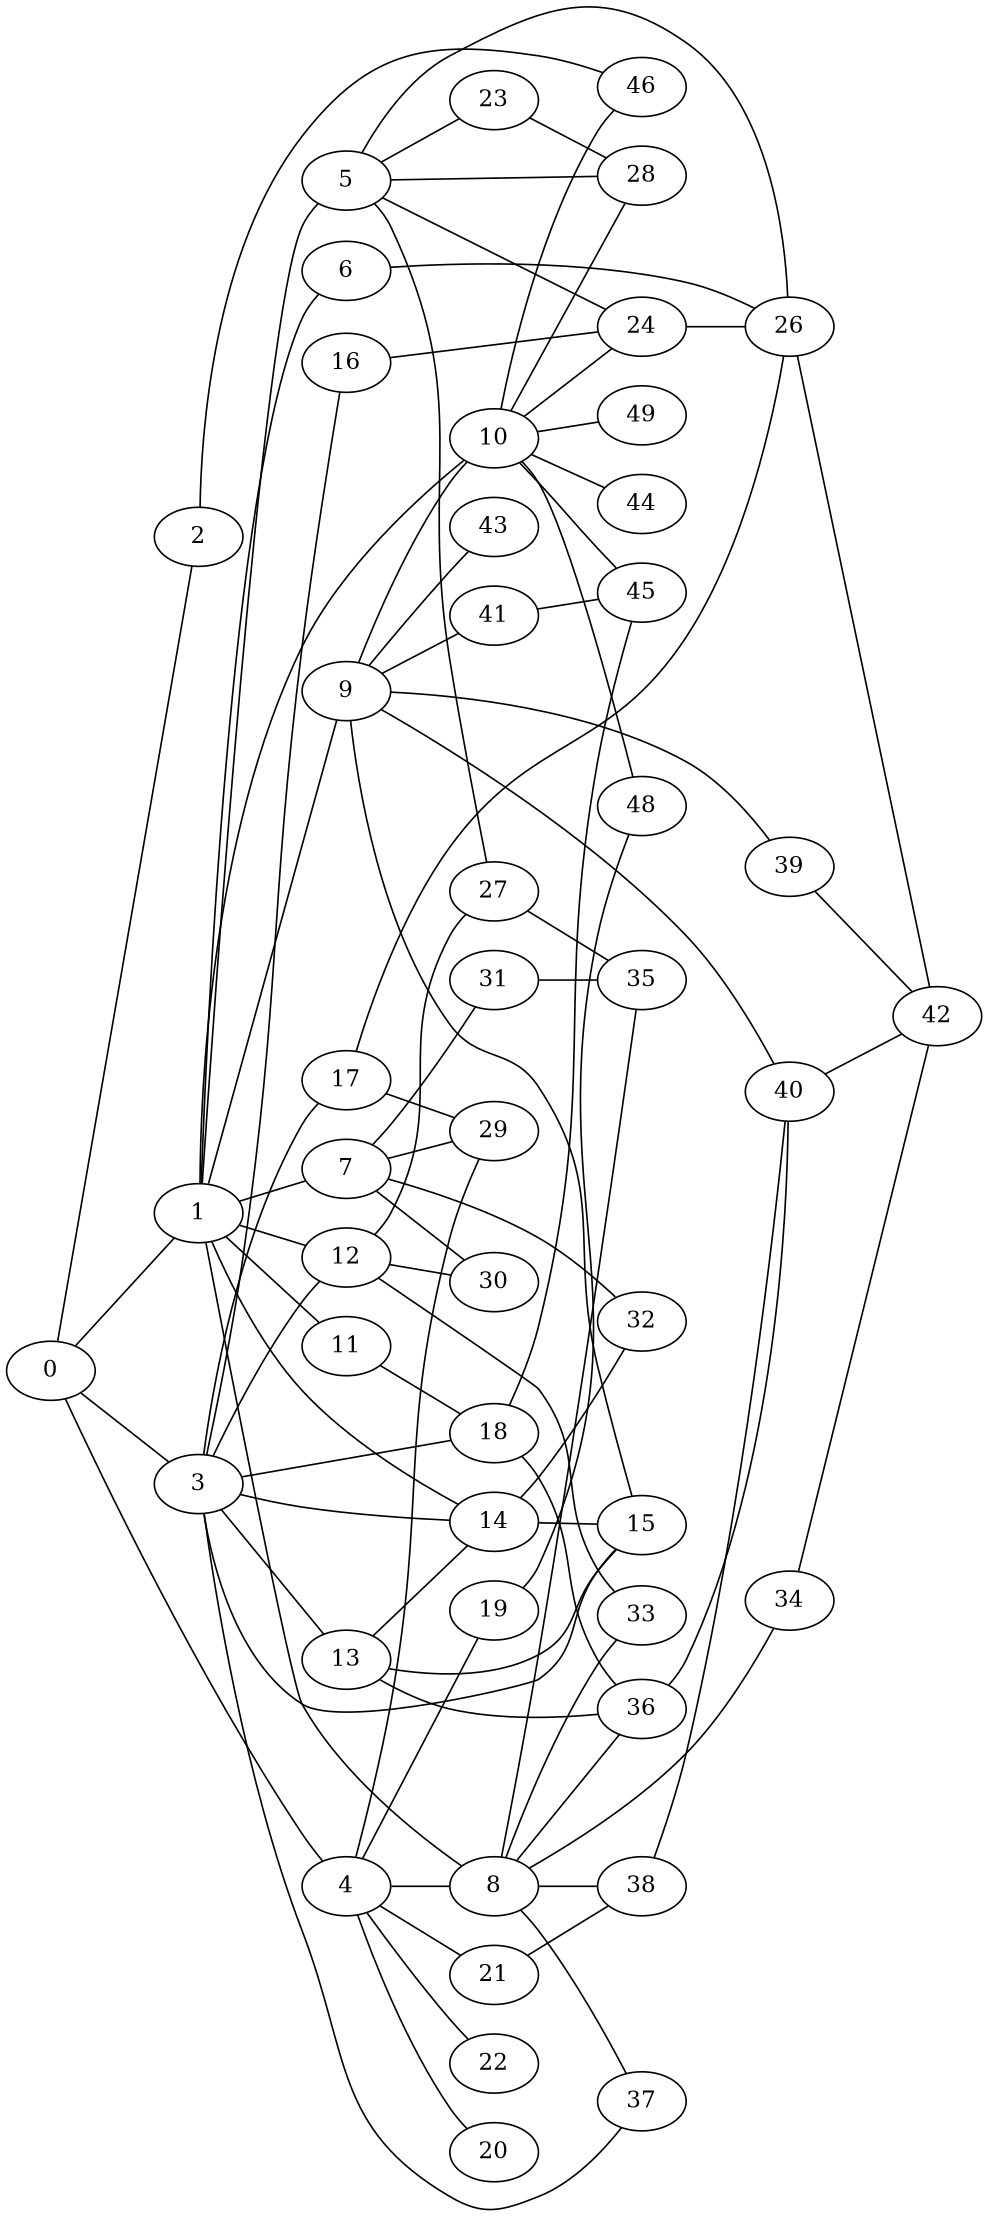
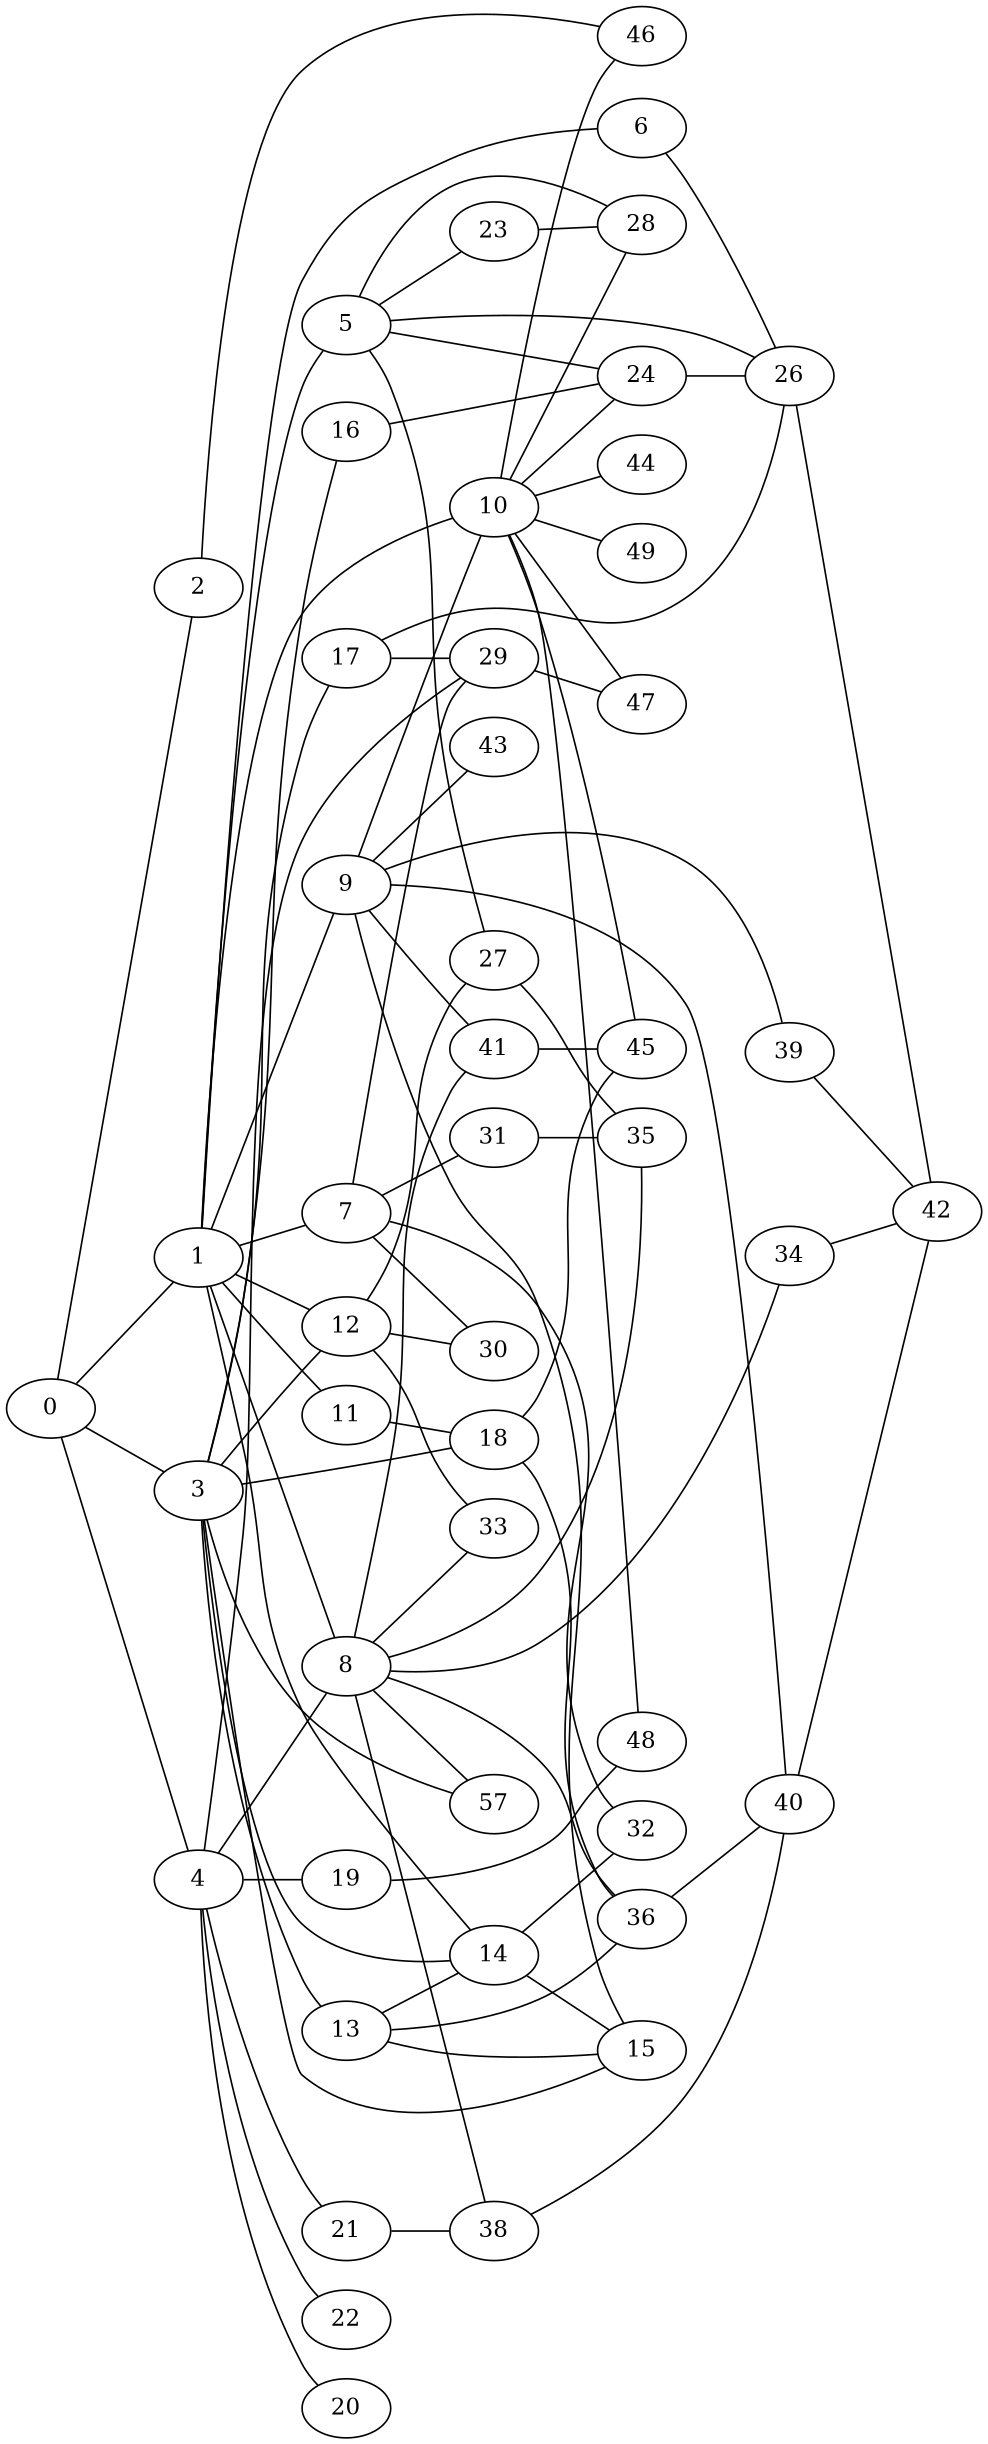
node "47": added
edge "41" -- "8": added
node "37": label "37" -> "57"
